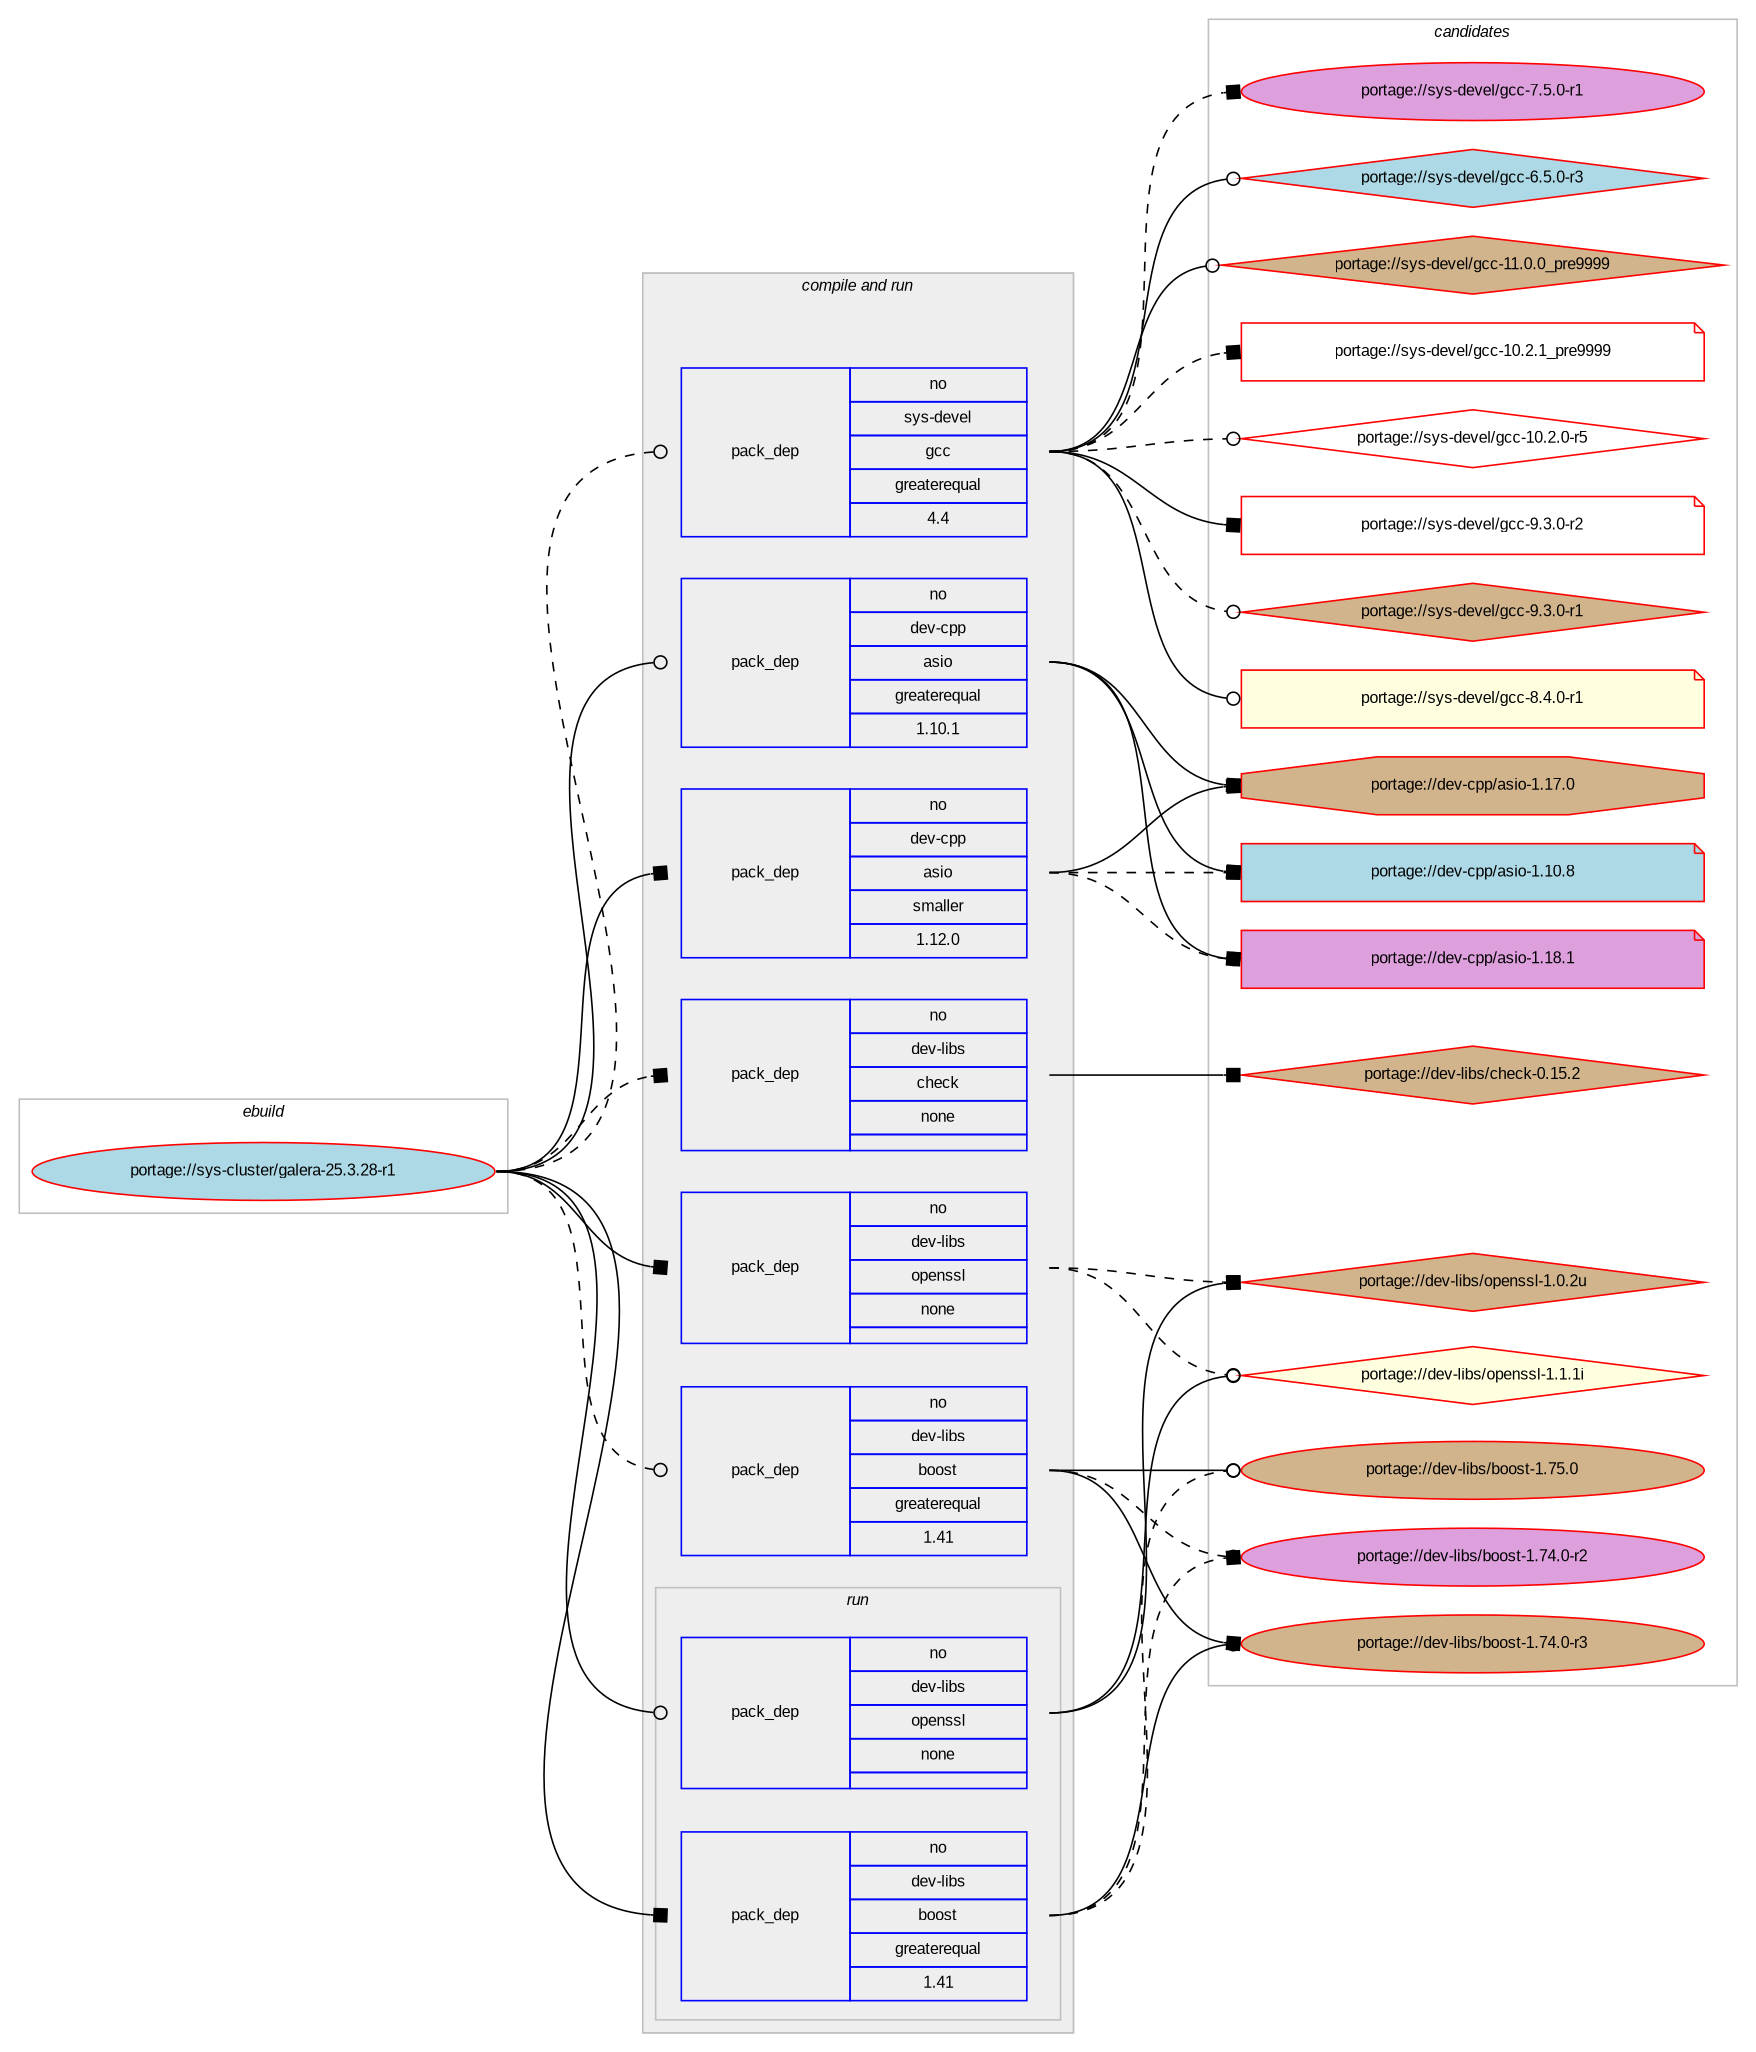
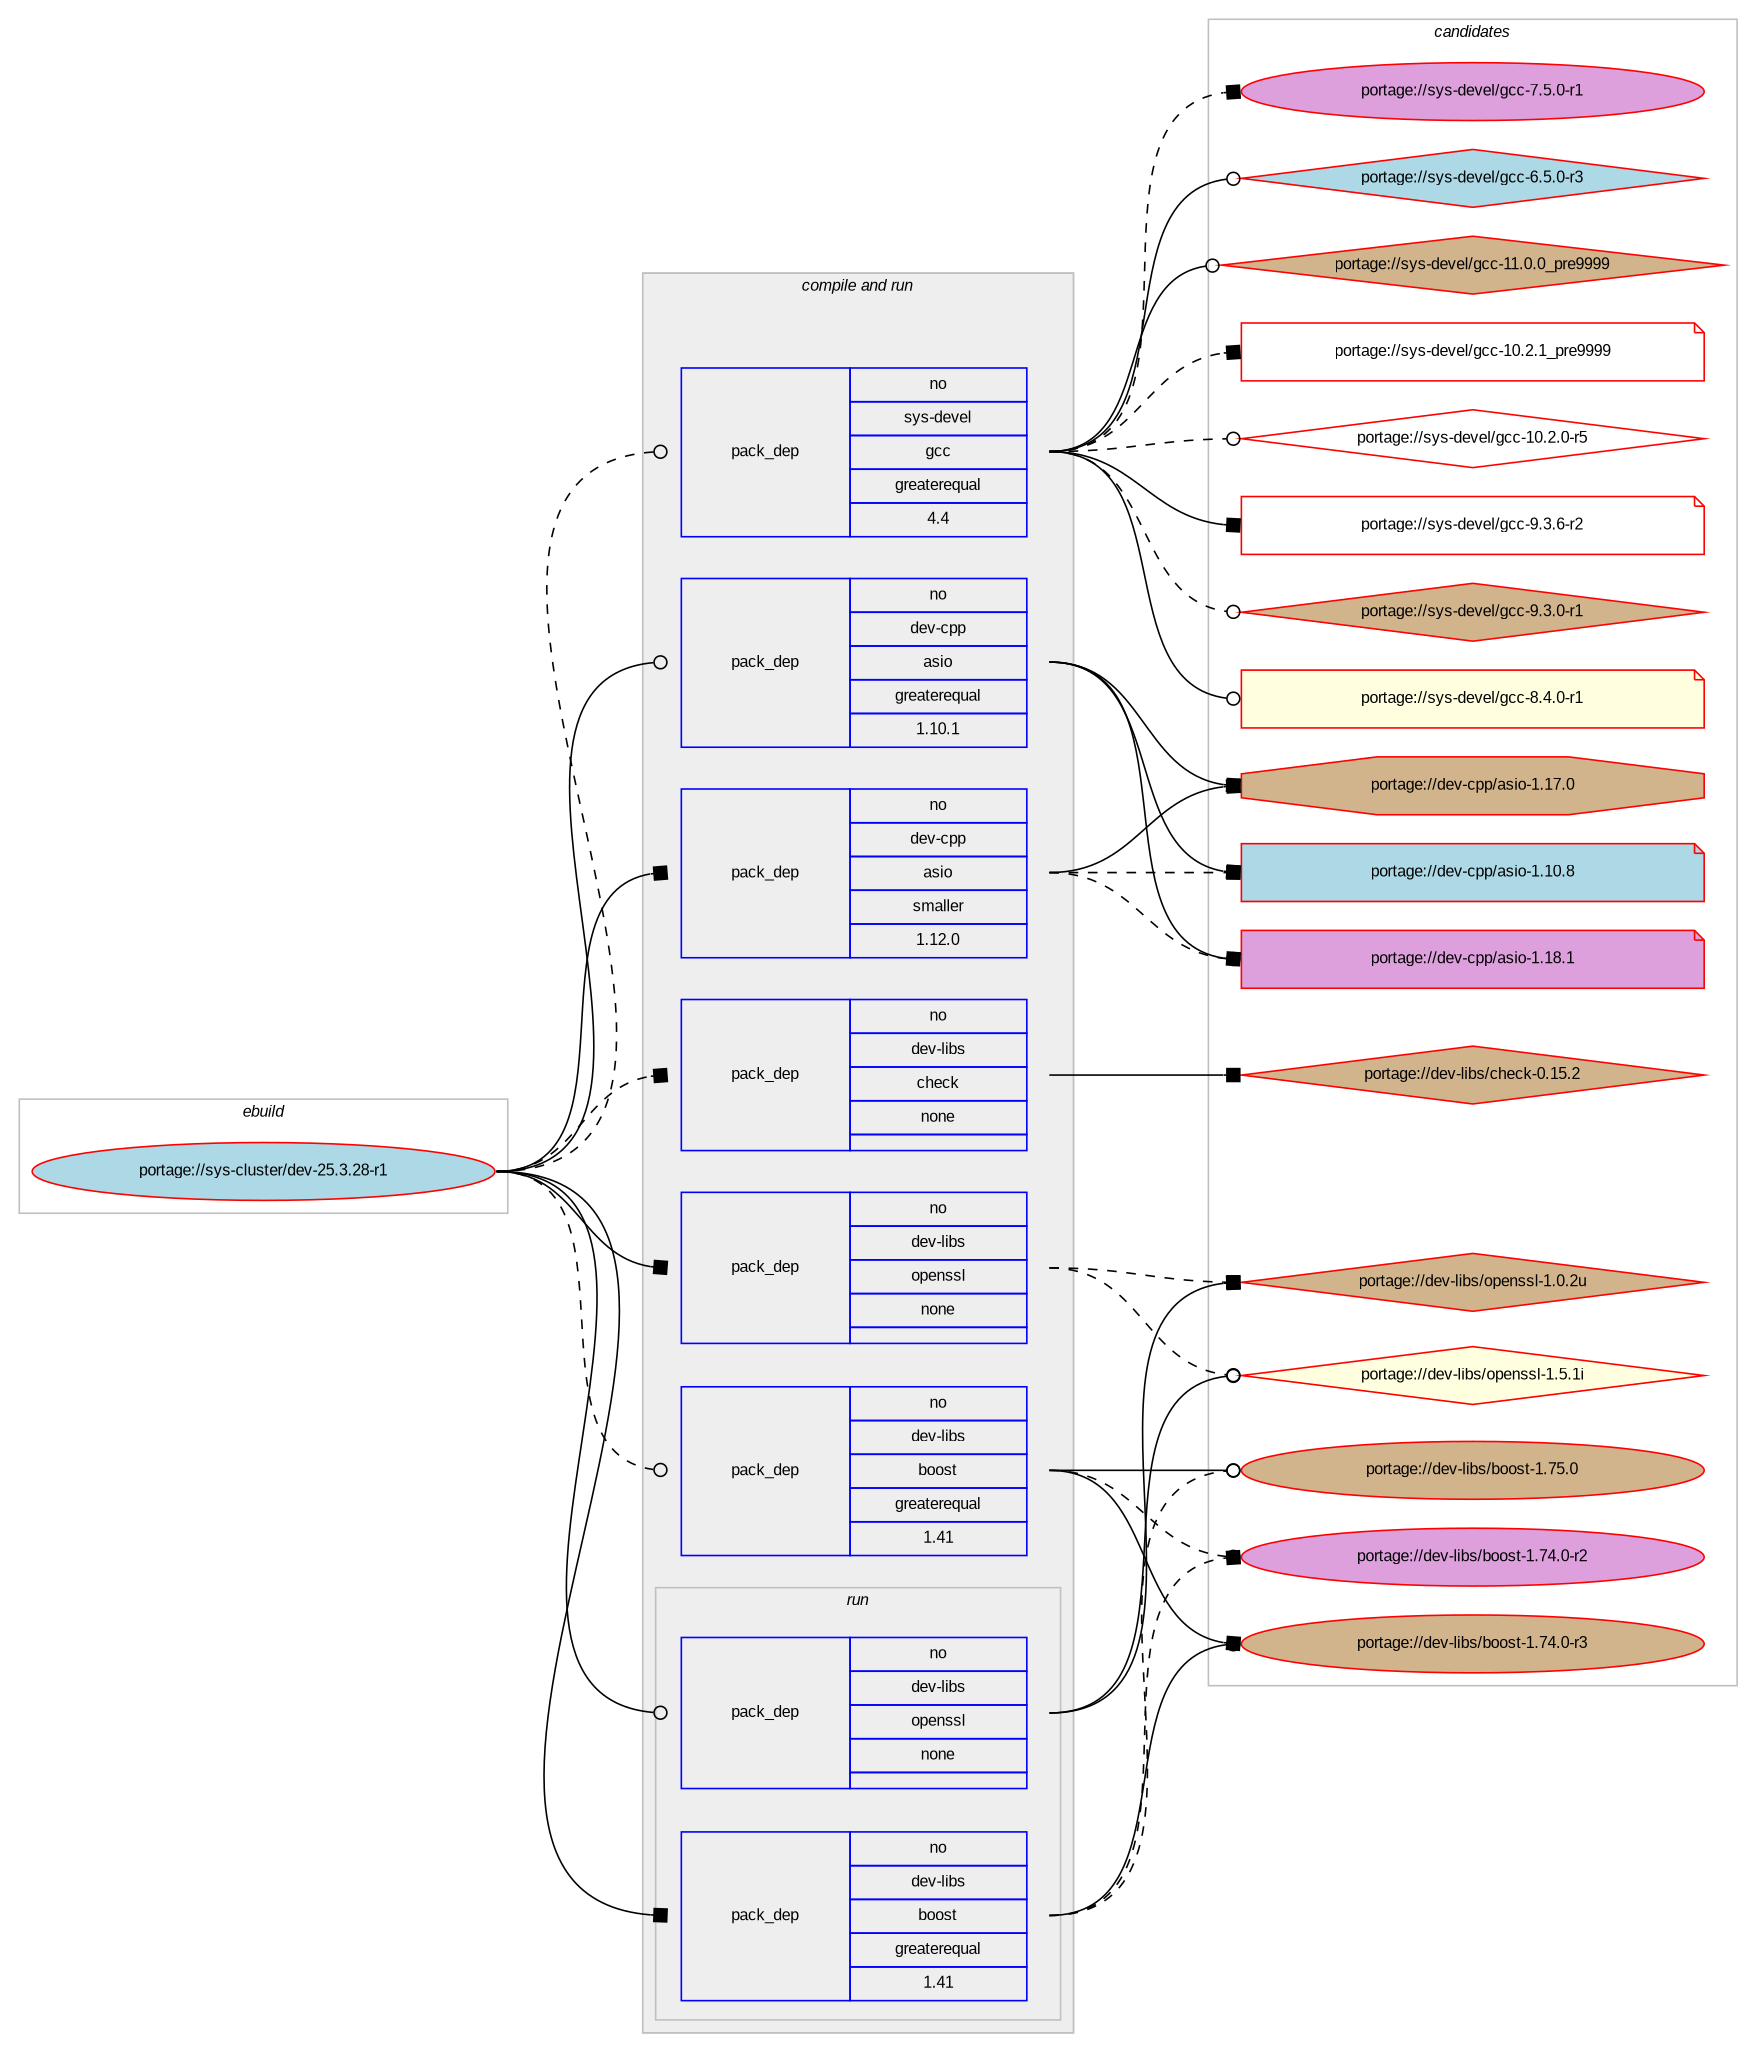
node "portage://sys-devel/gcc-9.3.0-r2": label "portage://sys-devel/gcc-9.3.0-r2" -> "portage://sys-devel/gcc-9.3.6-r2"
node "portage://sys-cluster/galera-25.3.28-r1": label "portage://sys-cluster/galera-25.3.28-r1" -> "portage://sys-cluster/dev-25.3.28-r1"
node "portage://dev-libs/openssl-1.1.1i": label "portage://dev-libs/openssl-1.1.1i" -> "portage://dev-libs/openssl-1.5.1i"
